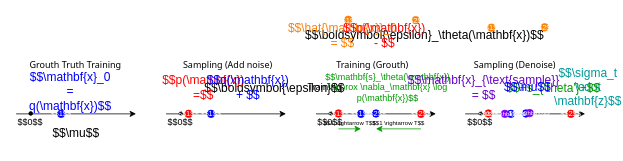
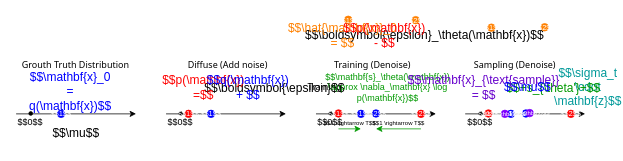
node "Grouth Truth Training": label "Grouth Truth Training" -> "Grouth Truth Distribution"
node "Sampling (Add noise)": label "Sampling (Add noise)" -> "Diffuse (Add noise)"
node "Training (Grouth)": label "Training (Grouth)" -> "Training (Denoise)"
